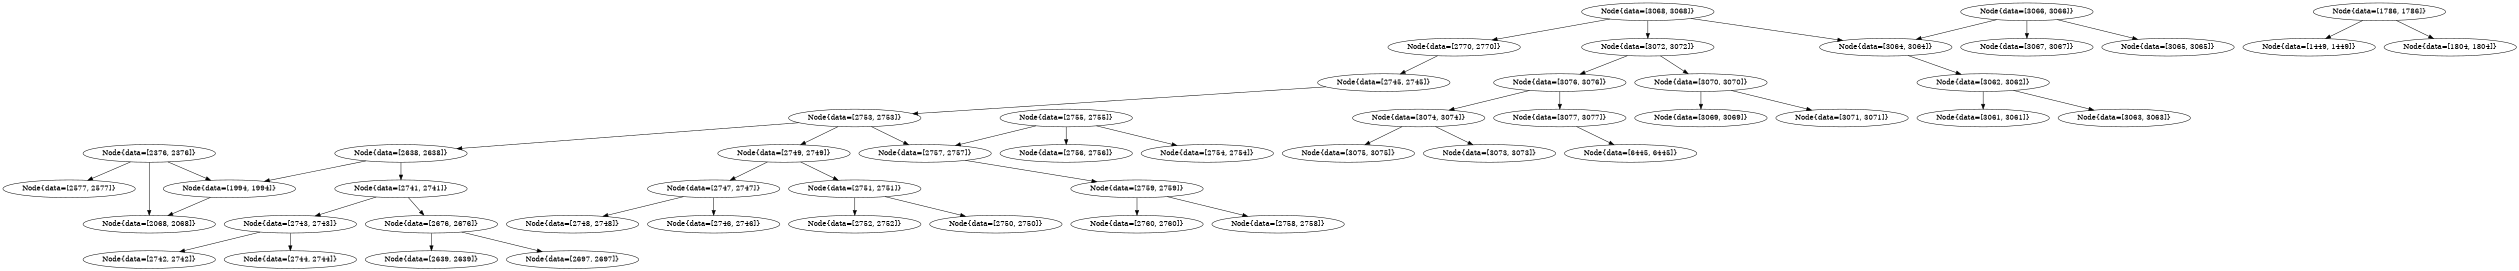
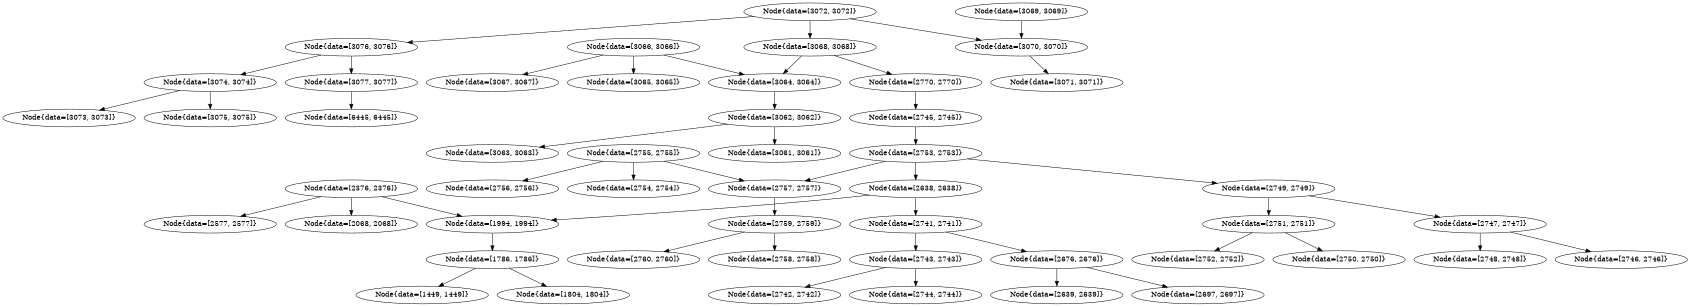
edge "Node{data=[3068, 3068]}" -> "Node{data=[3072, 3072]}": reversed
edge "Node{data=[3070, 3070]}" -> "Node{data=[3069, 3069]}": reversed
edge "Node{data=[1994, 1994]}" -> "Node{data=[2068, 2068]}": now "Node{data=[1994, 1994]}" -> "Node{data=[1786, 1786]}"
